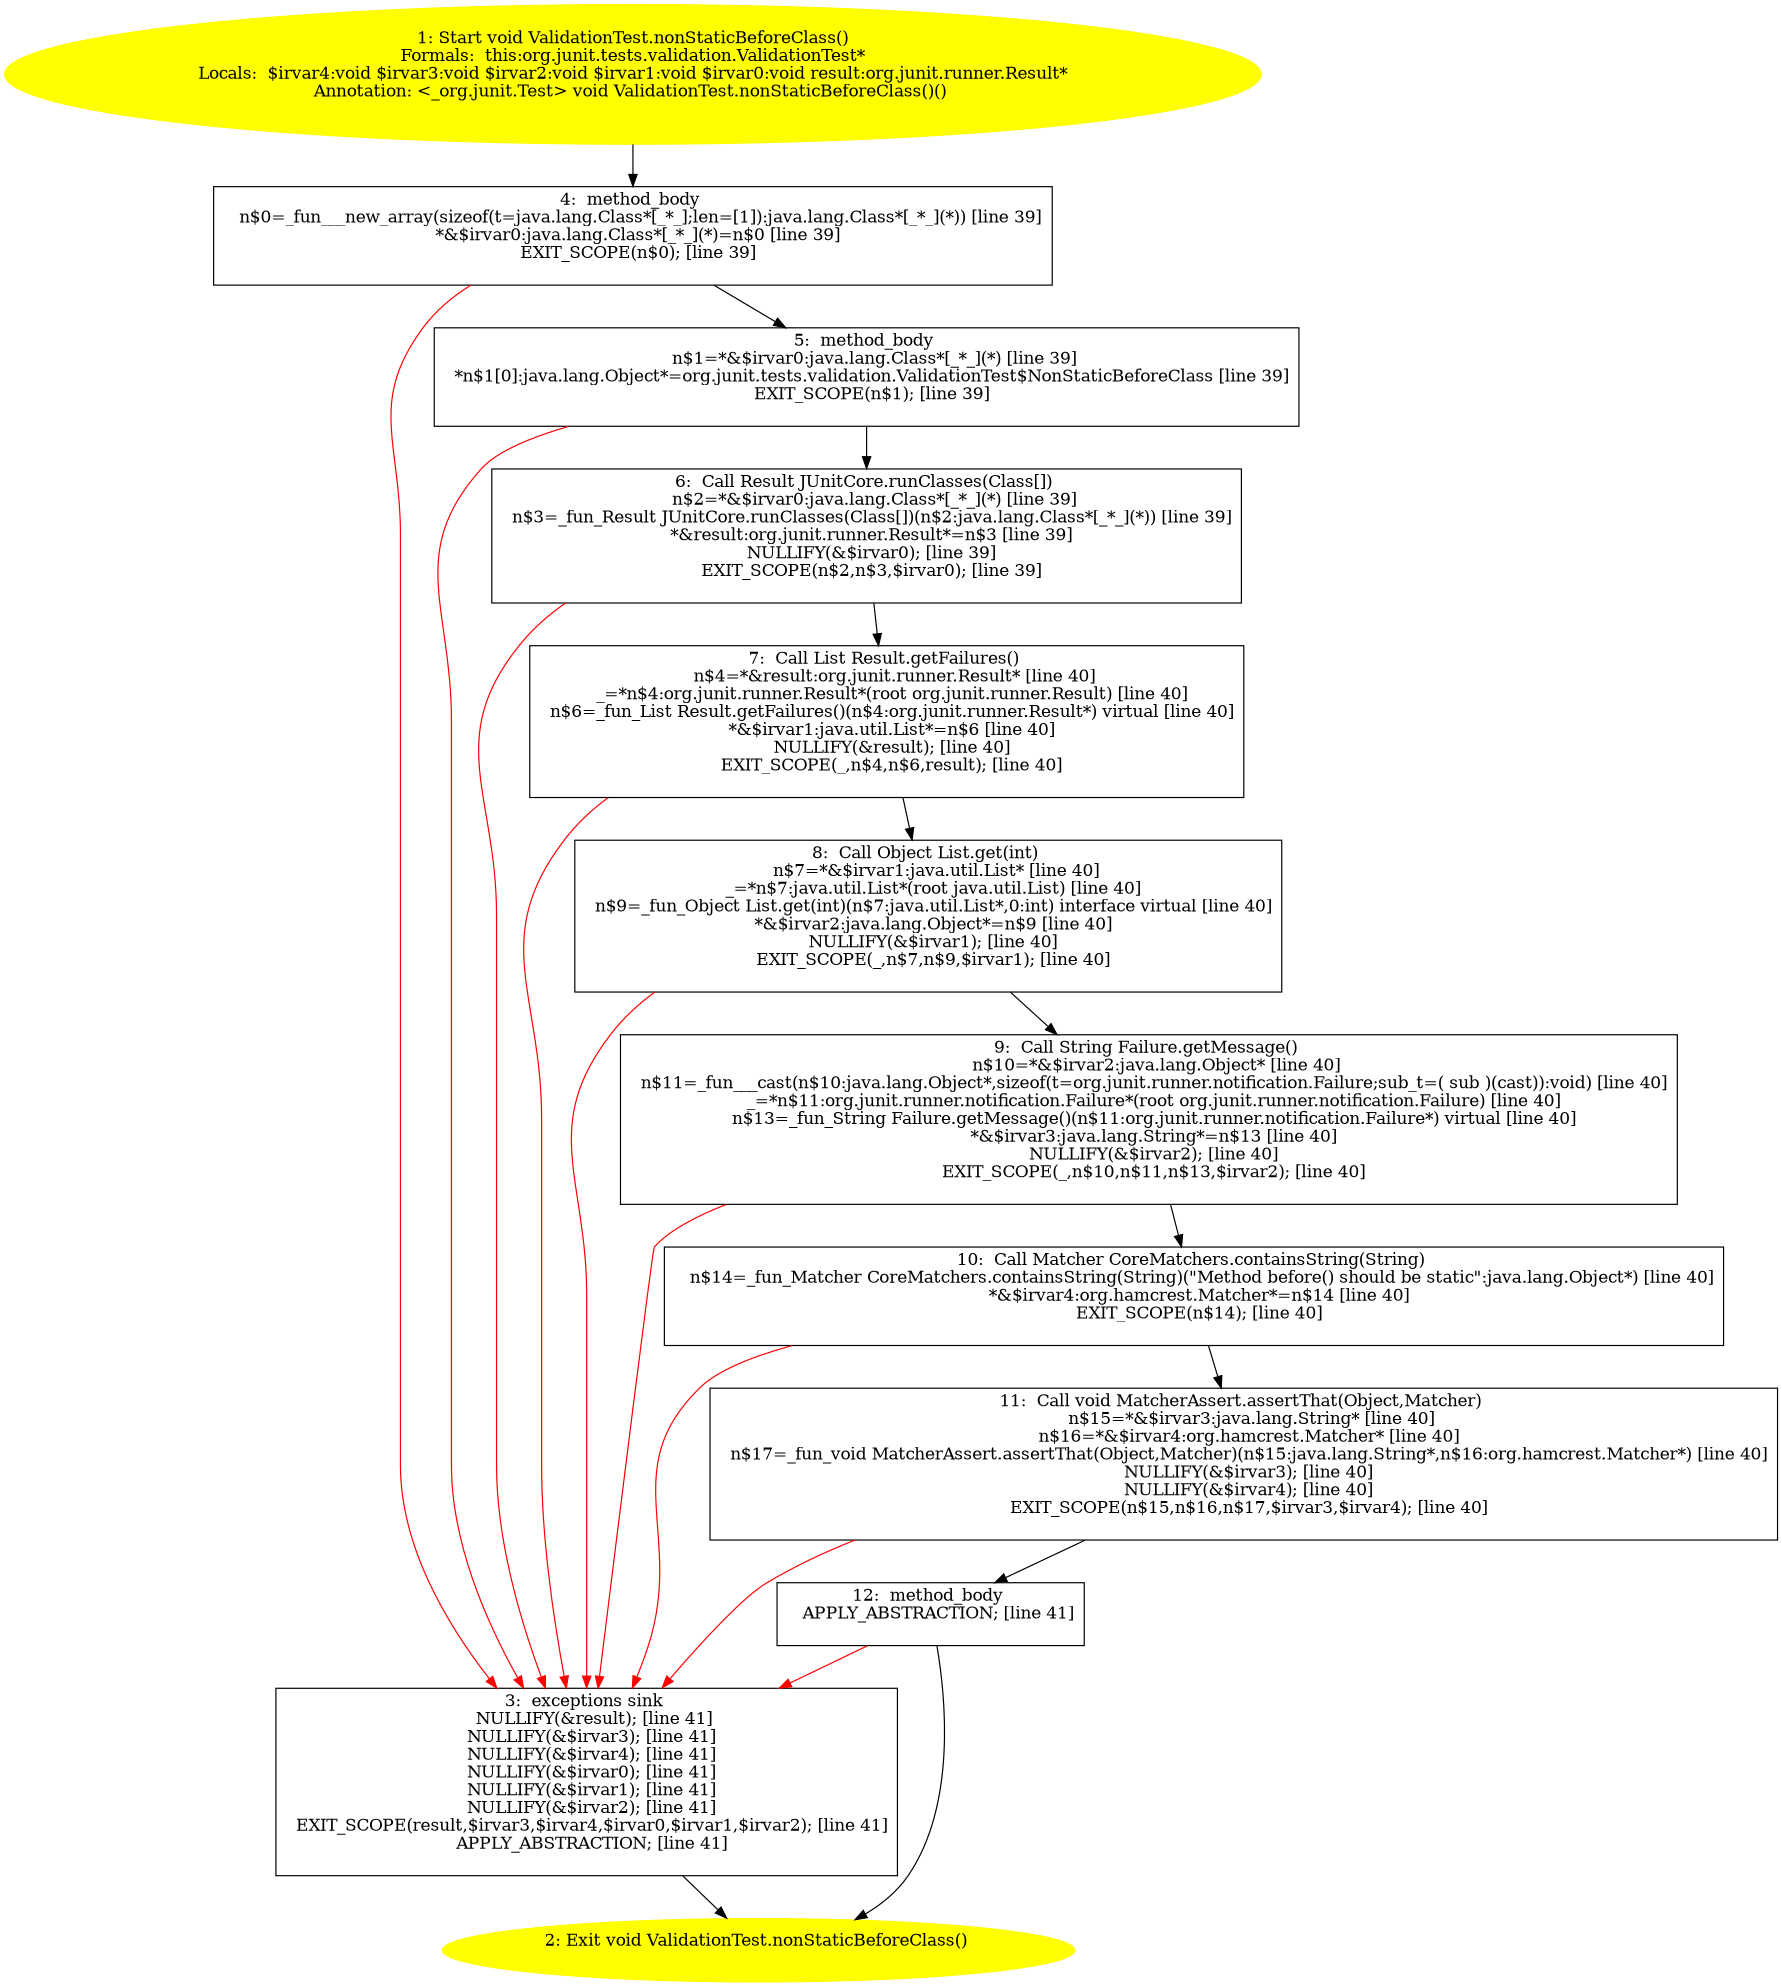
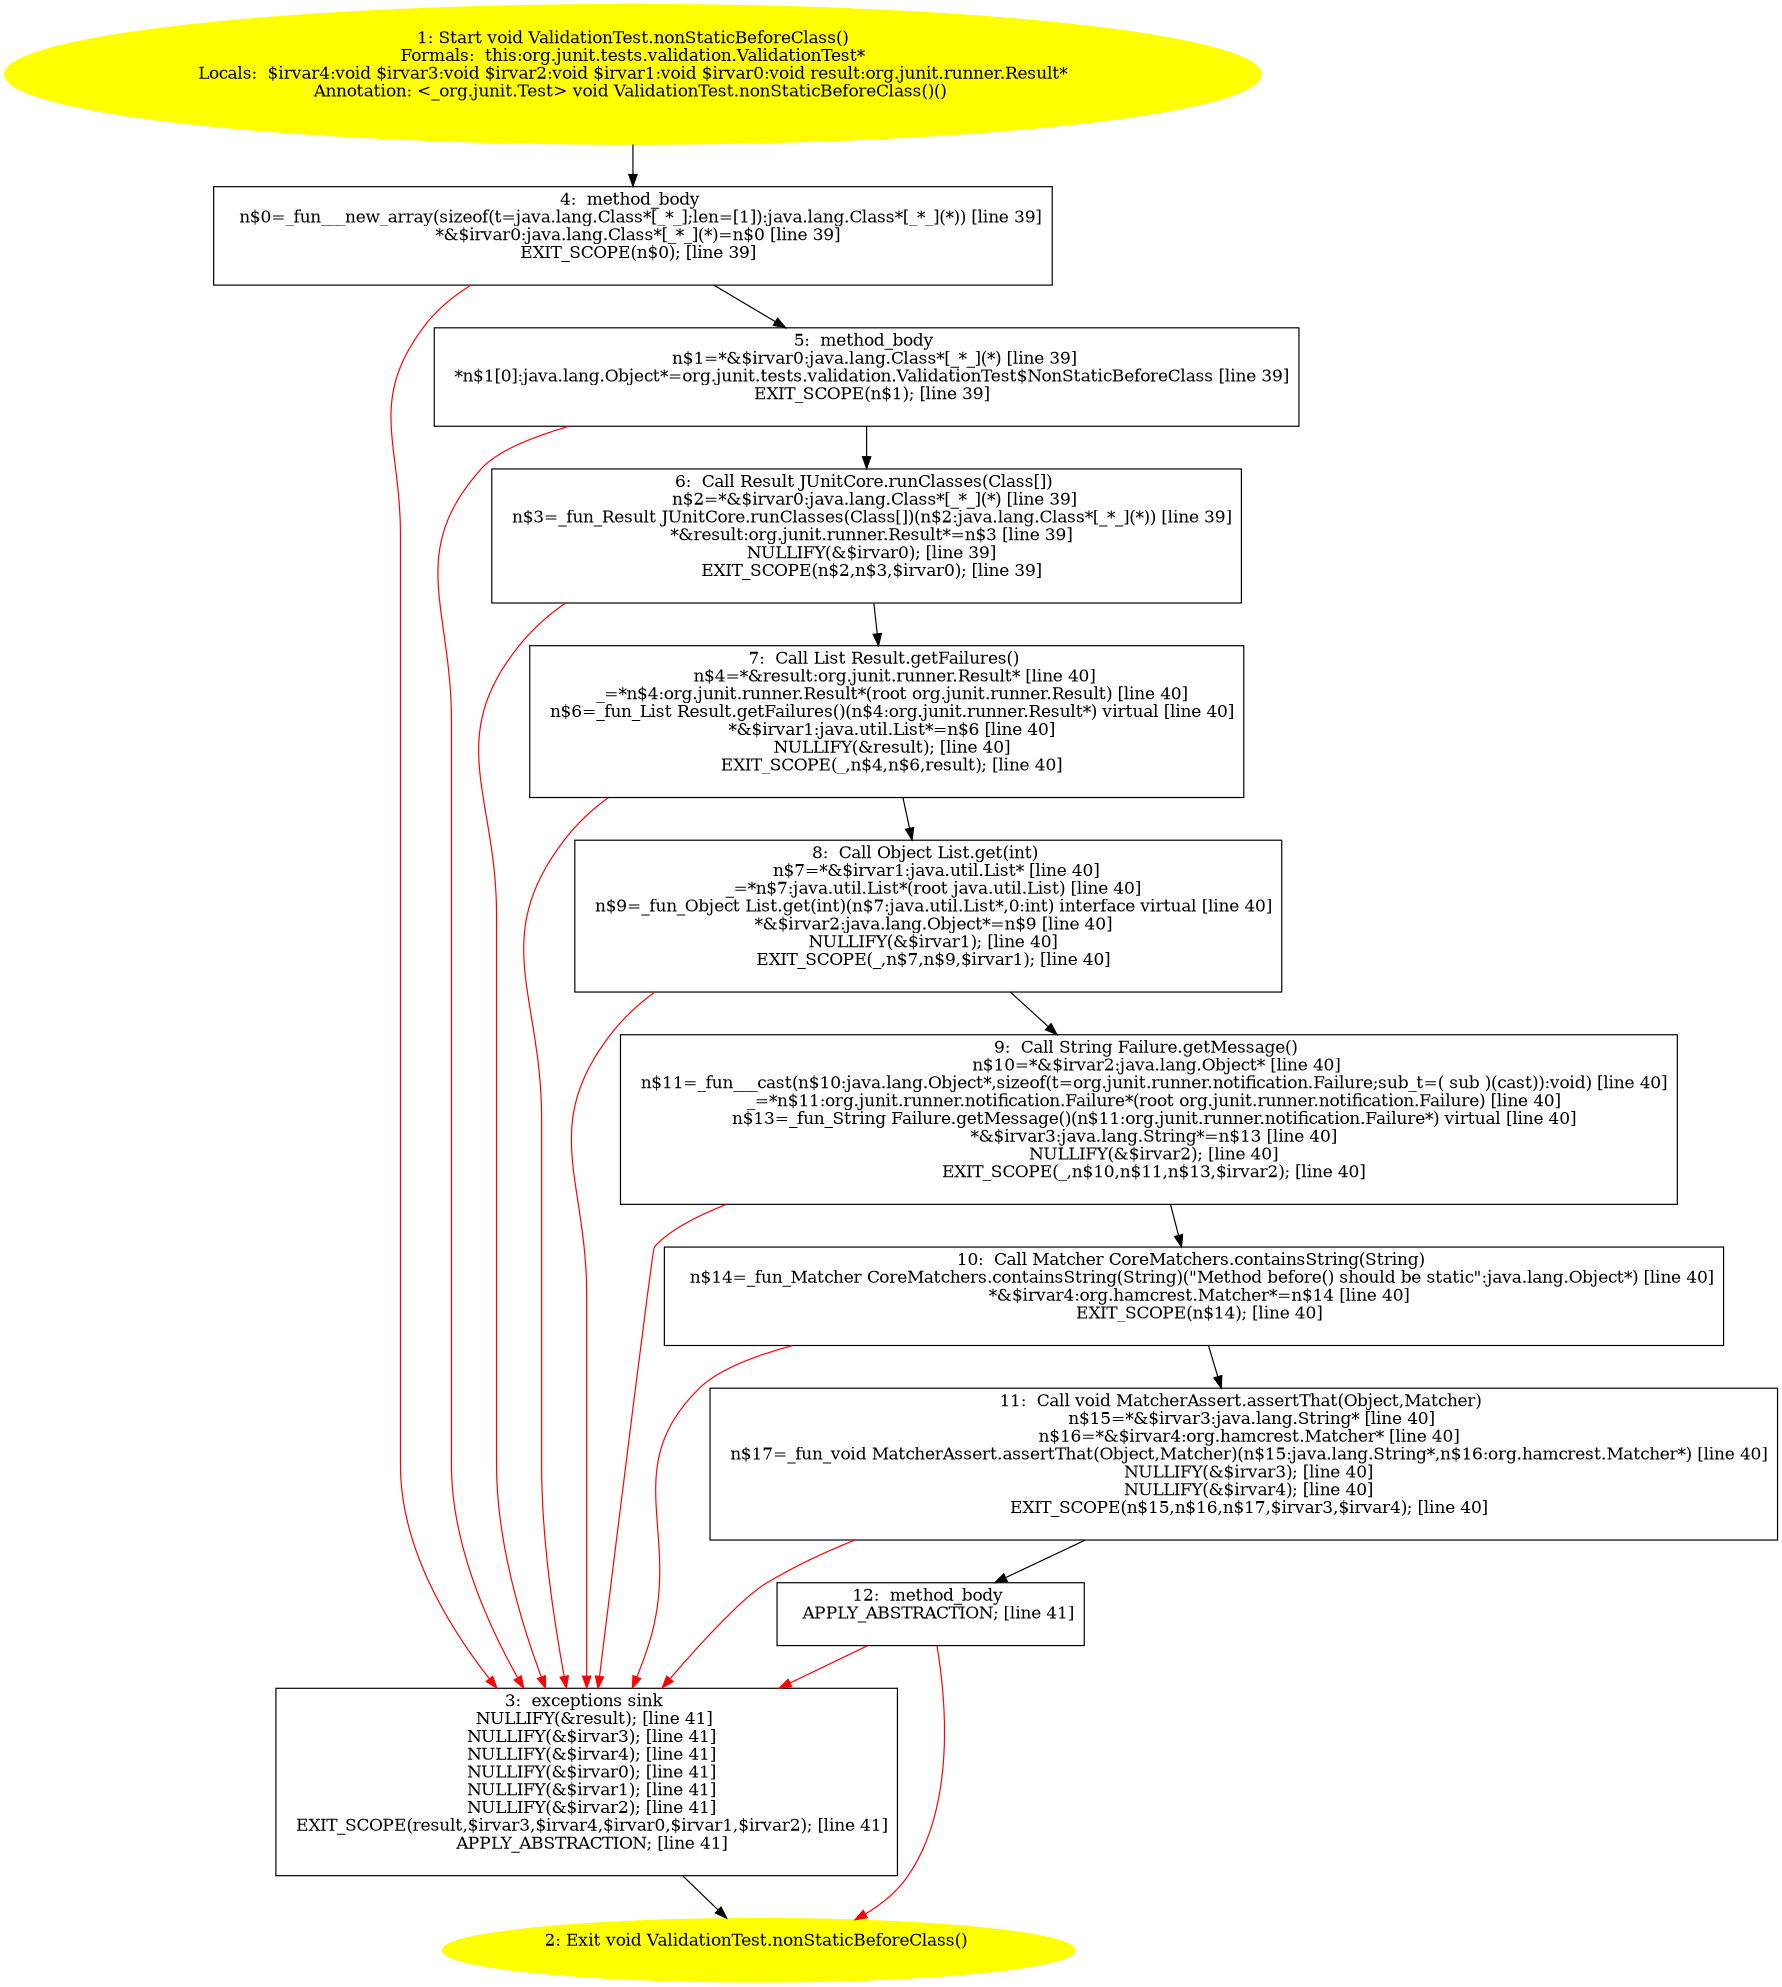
edge "12:  method_body APPLY_ABSTRACTION; [line 41]" -> "2: Exit void ValidationTest.nonStaticBeforeClass()": color black -> red
